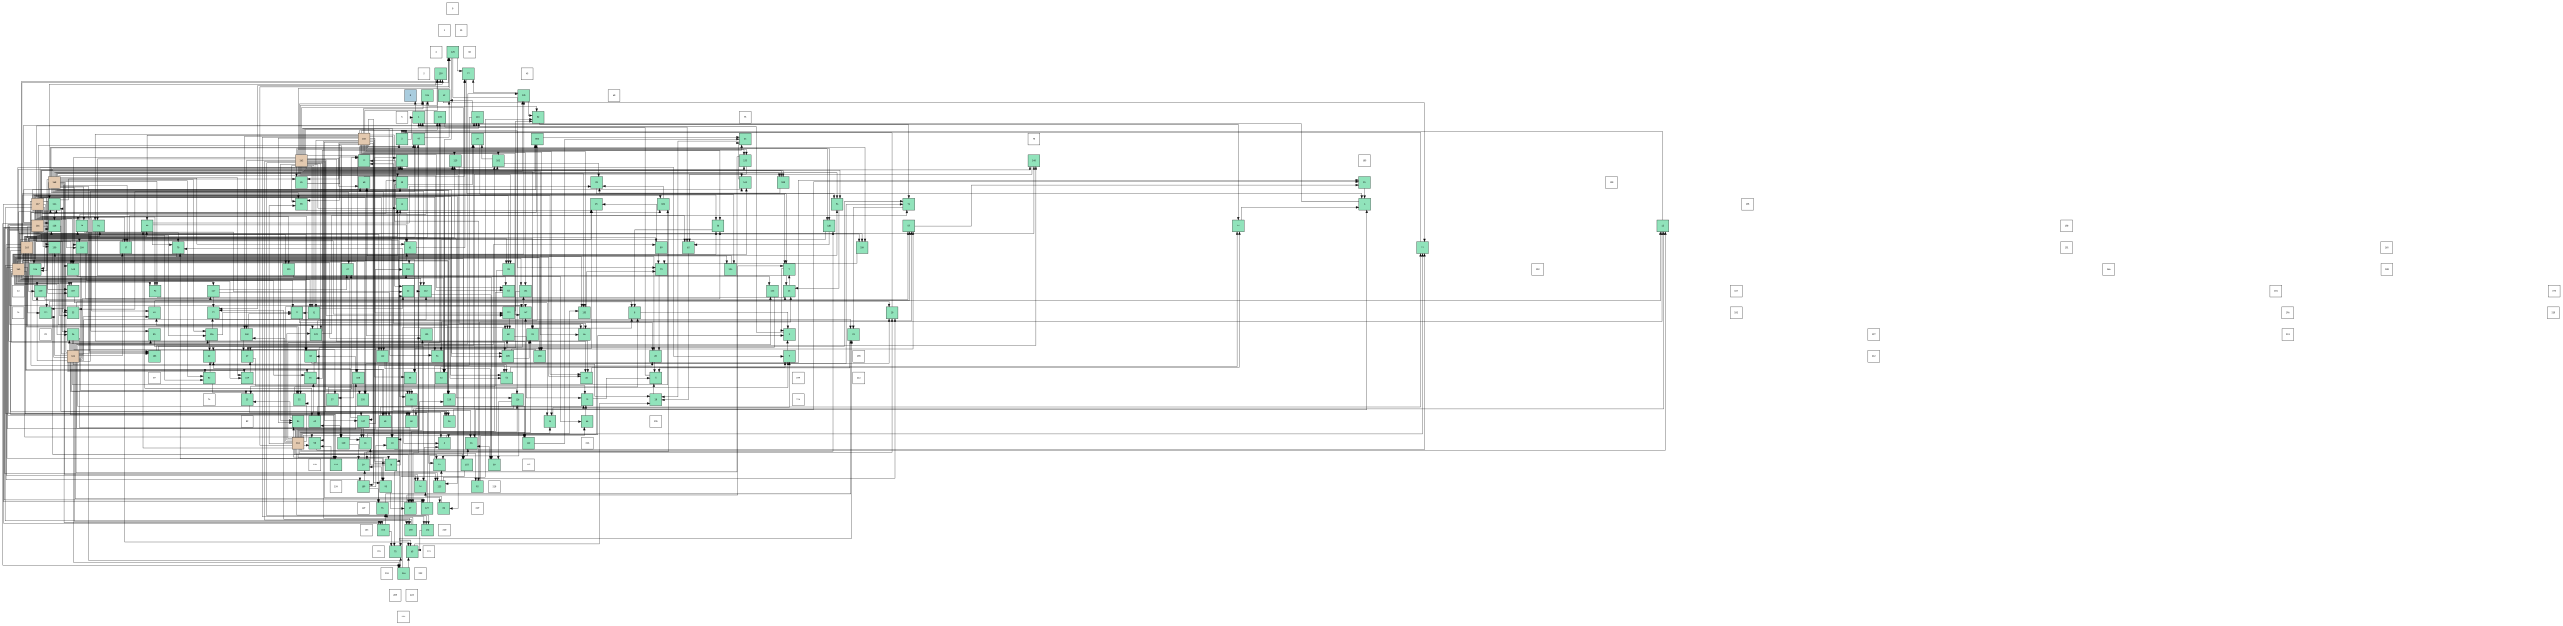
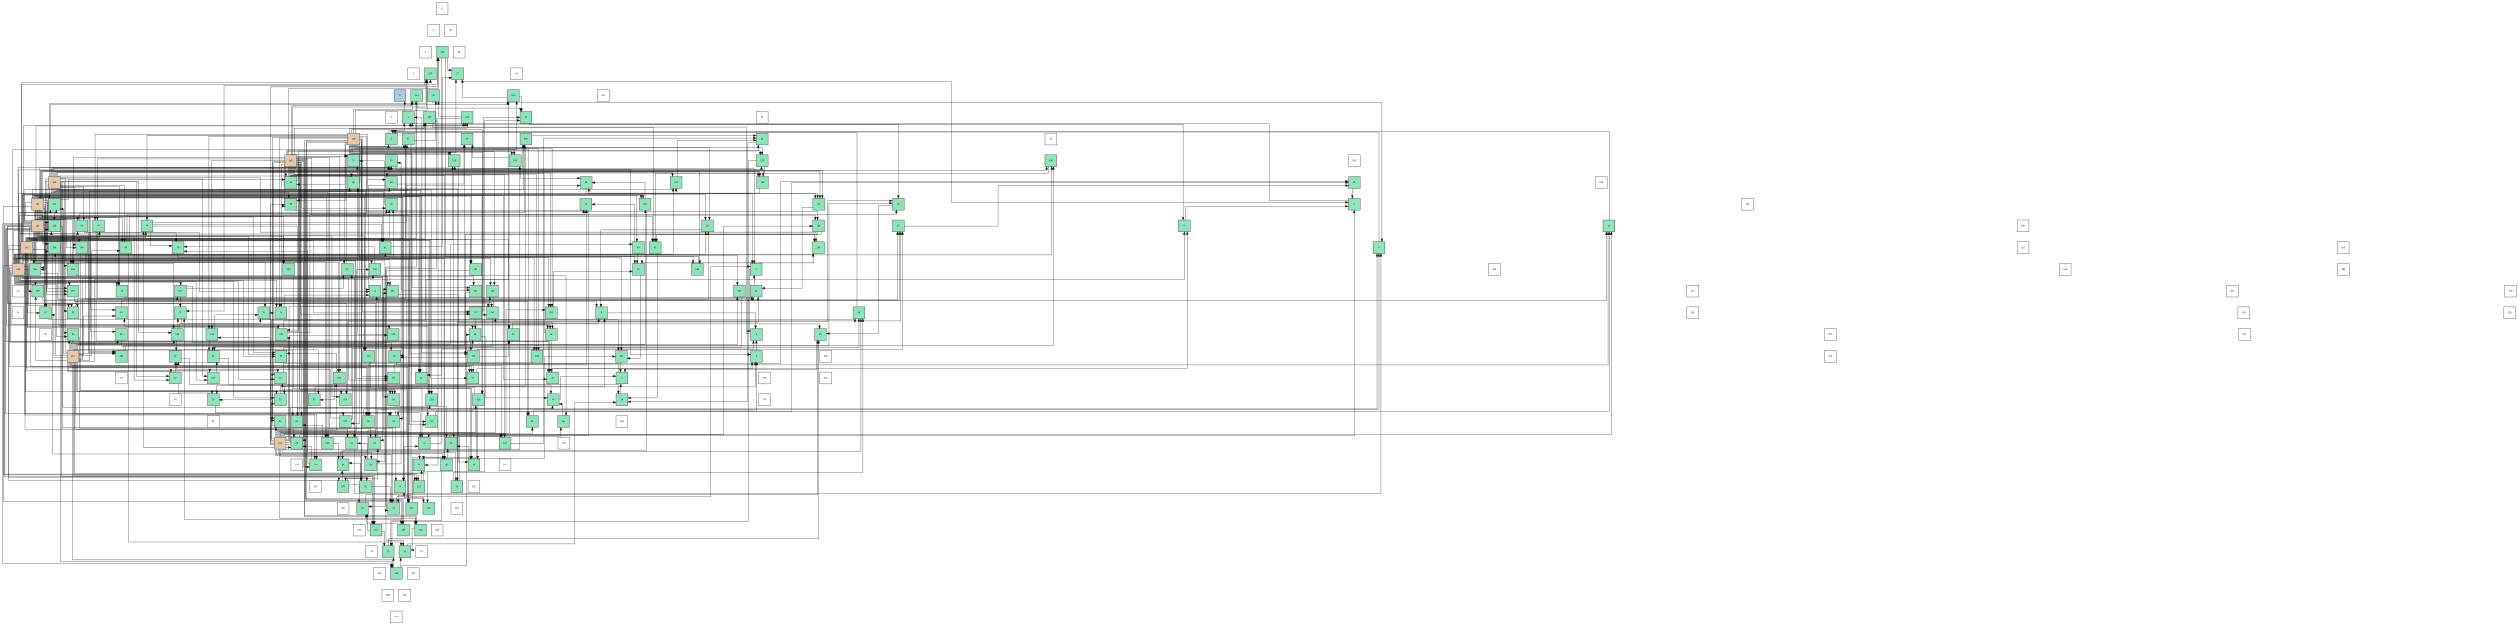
edge "163" -> "139": added
edge "162" -> "137": removed
